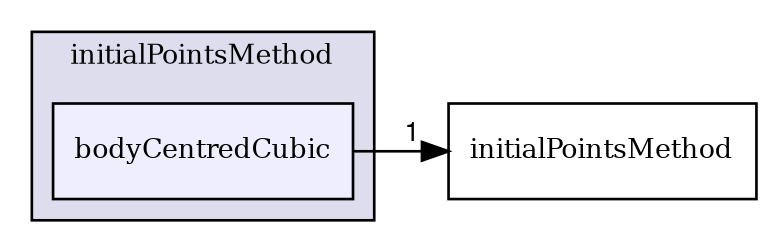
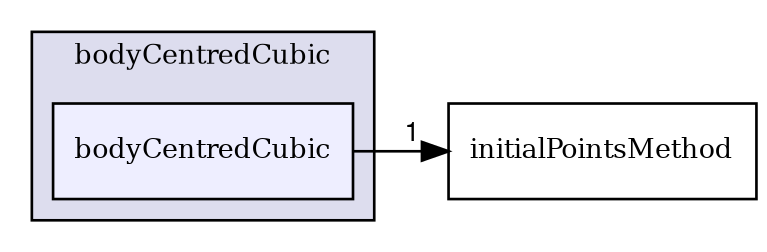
cluster "initialPointsMethod": label "initialPointsMethod" -> "bodyCentredCubic"
